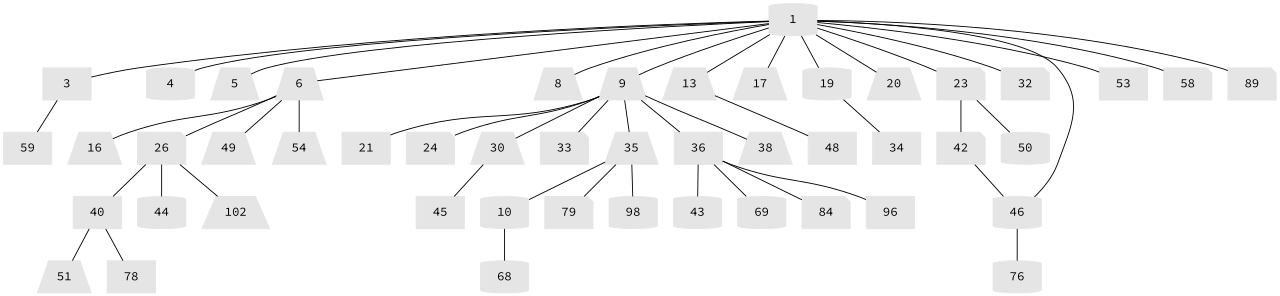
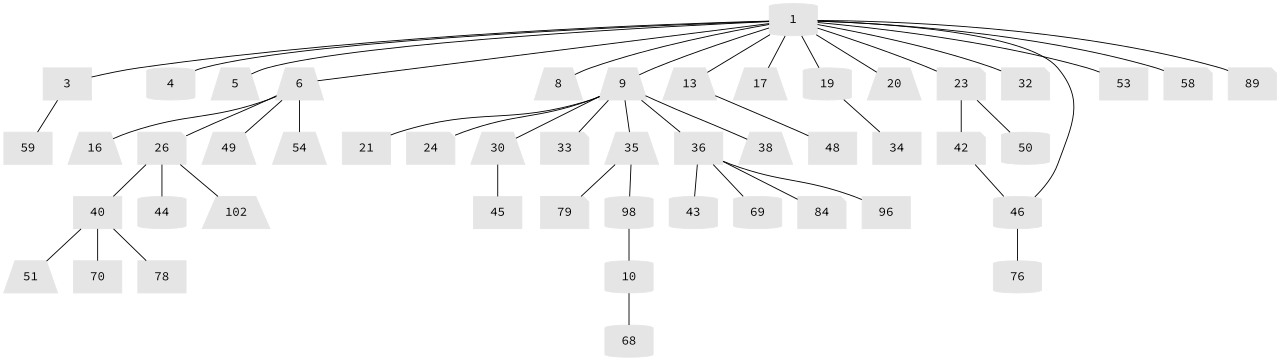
edge "35" -- "10": now "98" -- "10"
node "70": added
